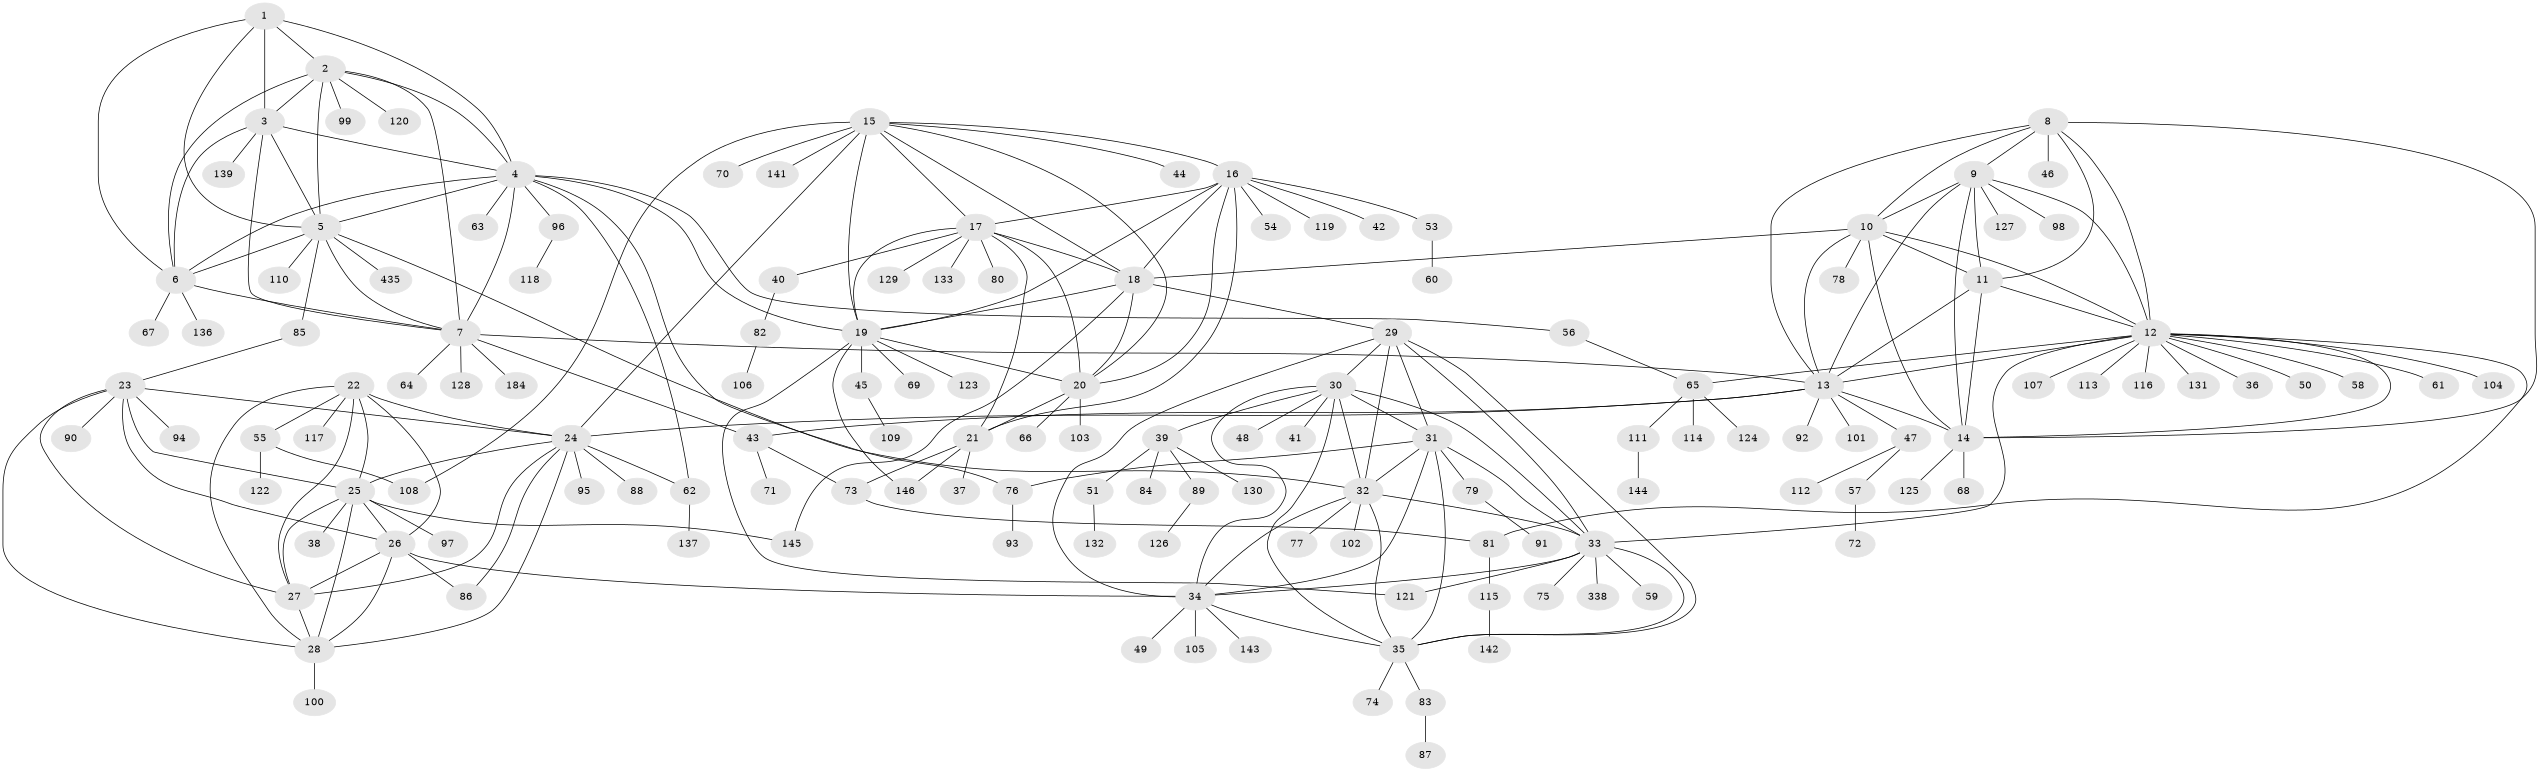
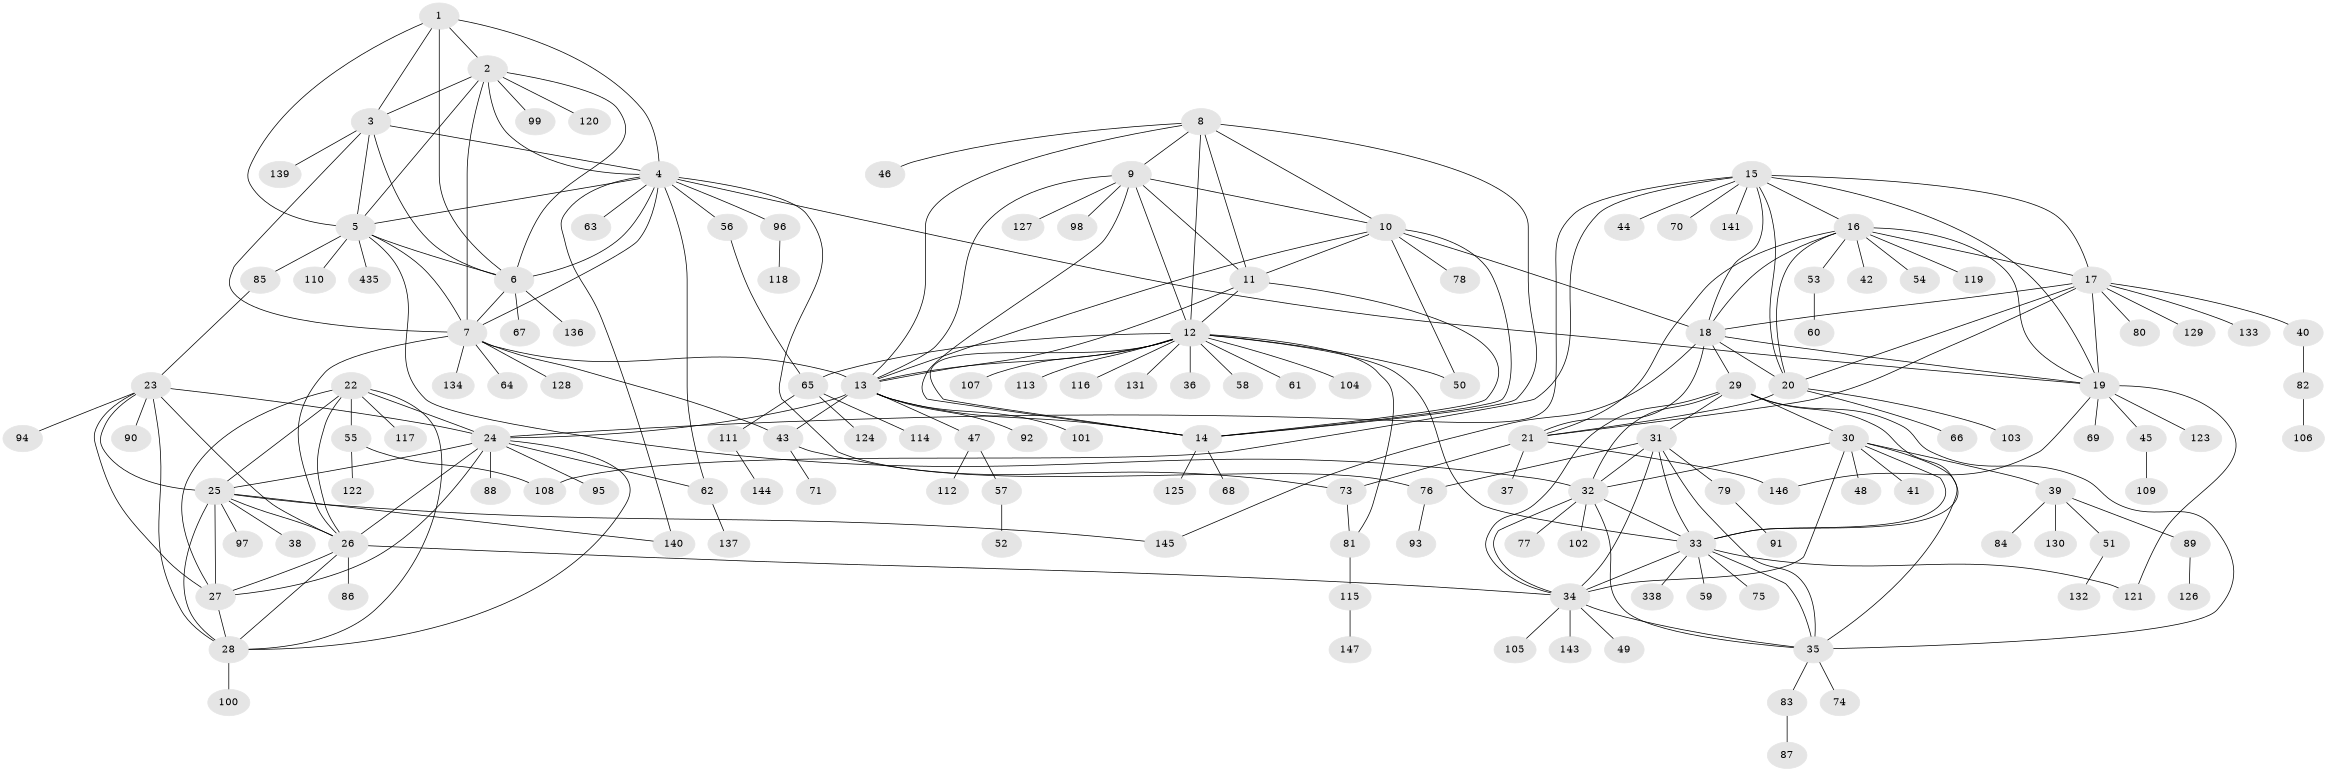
edge "10" -- "12": now "10" -- "50"
edge "19" -- "20": removed
edge "7" -- "26": added
node "184": label "184" -> "134"
edge "30" -- "31": removed
edge "18" -- "21": added
edge "24" -- "86": now "24" -- "26"
node "140": added
node "72": label "72" -> "52"
node "142": label "142" -> "147"
